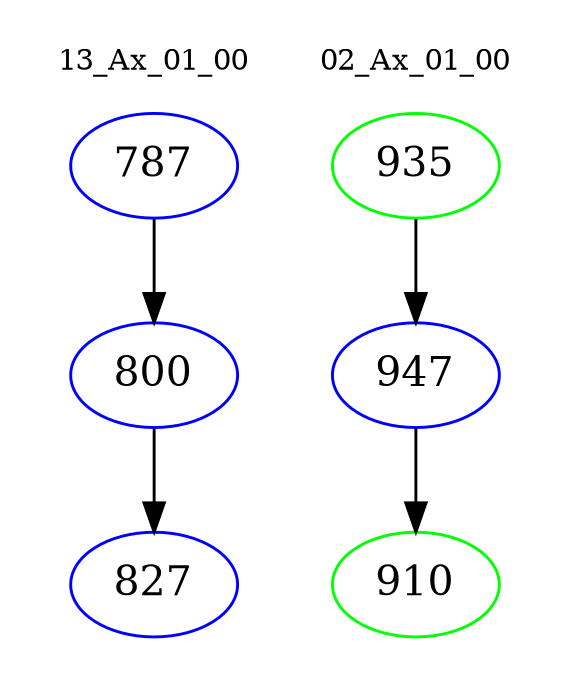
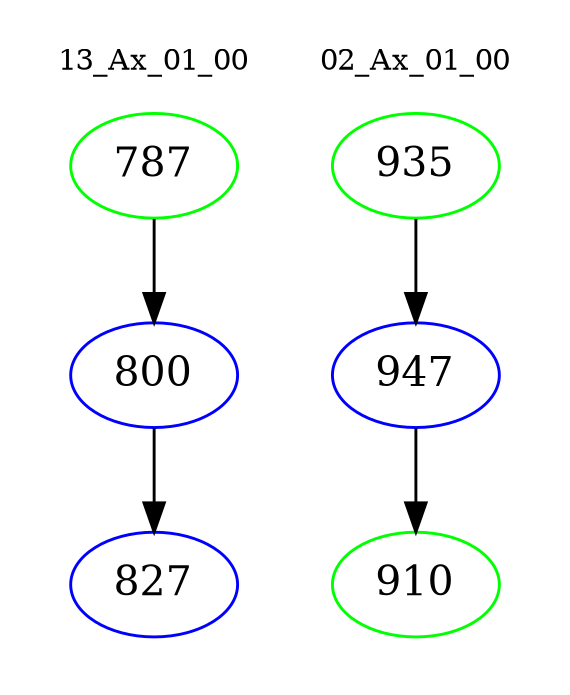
node "787": color blue -> green
